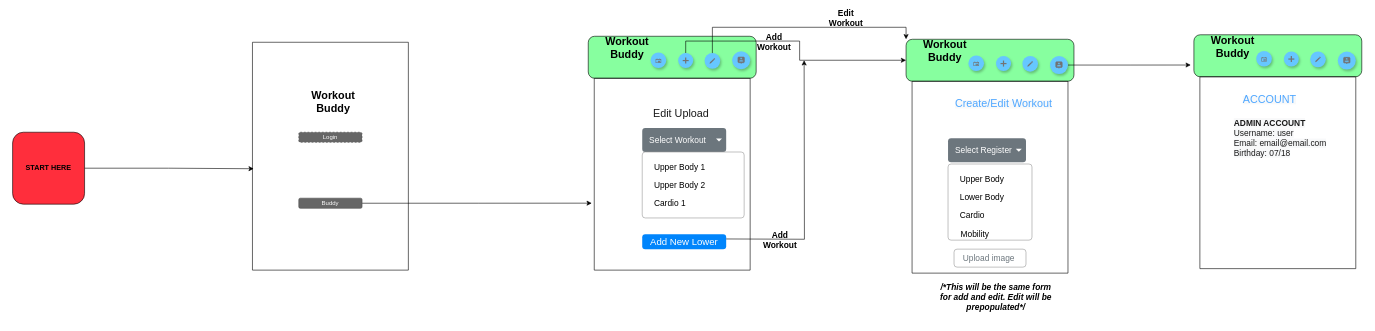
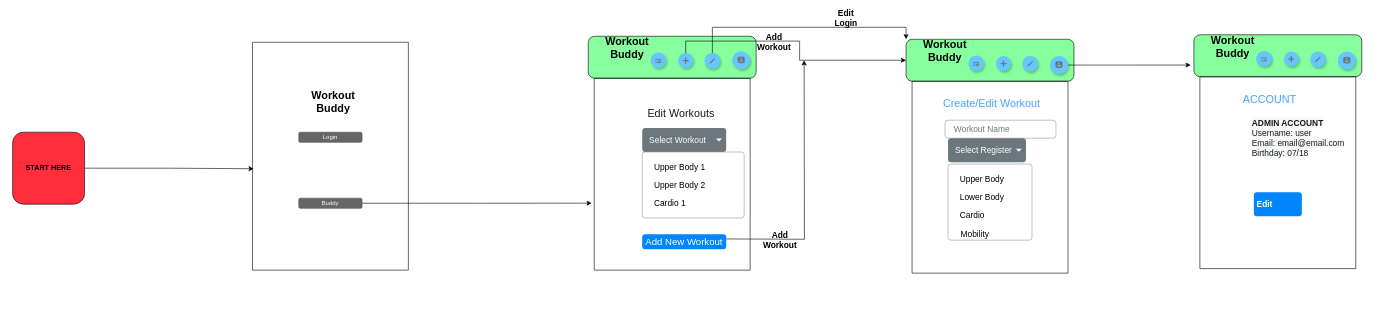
node "Edit Workout": label "Edit Workout" -> "Edit Login"
node "Create/Edit Workout": moved (1008, 102) -> (996, 102)
node "Edit Upload": label "Edit Upload" -> "Edit Workouts"
node "Workout Name": added
node "Login": style dashed -> solid
node "ADMIN ACCOUNTUsername: userEmail: email@email.comBirthday: 07/18": moved (1284, 138) -> (1302, 138)
node "Edit": added
node "Add New Lower": label "Add New Lower" -> "Add New Workout"
node "Upload image": removed
node "/*This will be the same form for add and edit. Edit will be prepopulated*/": removed
